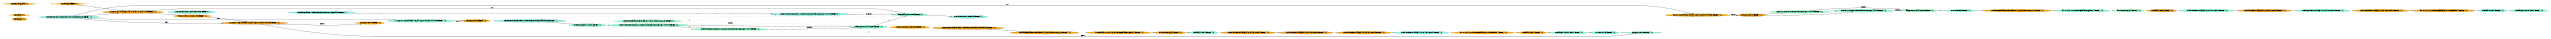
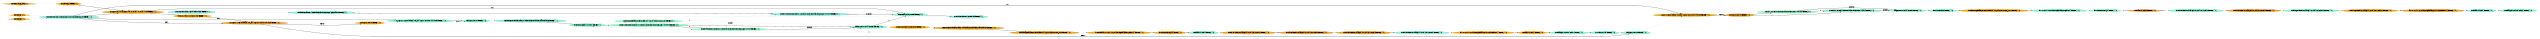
node "addQueryFieldMappings()@@@3@@@['0', '0', '1']": shape diamond -> ellipse
node "document = parseContext.doc()@@@33@@@['1', '1', '0']": shape diamond -> ellipse
node "assertThat(fields.size(),equalTo(2))@@@37@@@['1', '1', '0']": shape ellipse -> diamond
node "testExtractRanges['0', '1', '0']": shape ellipse -> diamond
node "bq.add(rangeQuery2,Occur.MUST)@@@9@@@['1', '1', '0']": fillcolor orange -> aquamarine
node "bq.add(rangeQuery1,Occur.MUST)@@@28@@@['1', '1', '0']": shape diamond -> ellipse
